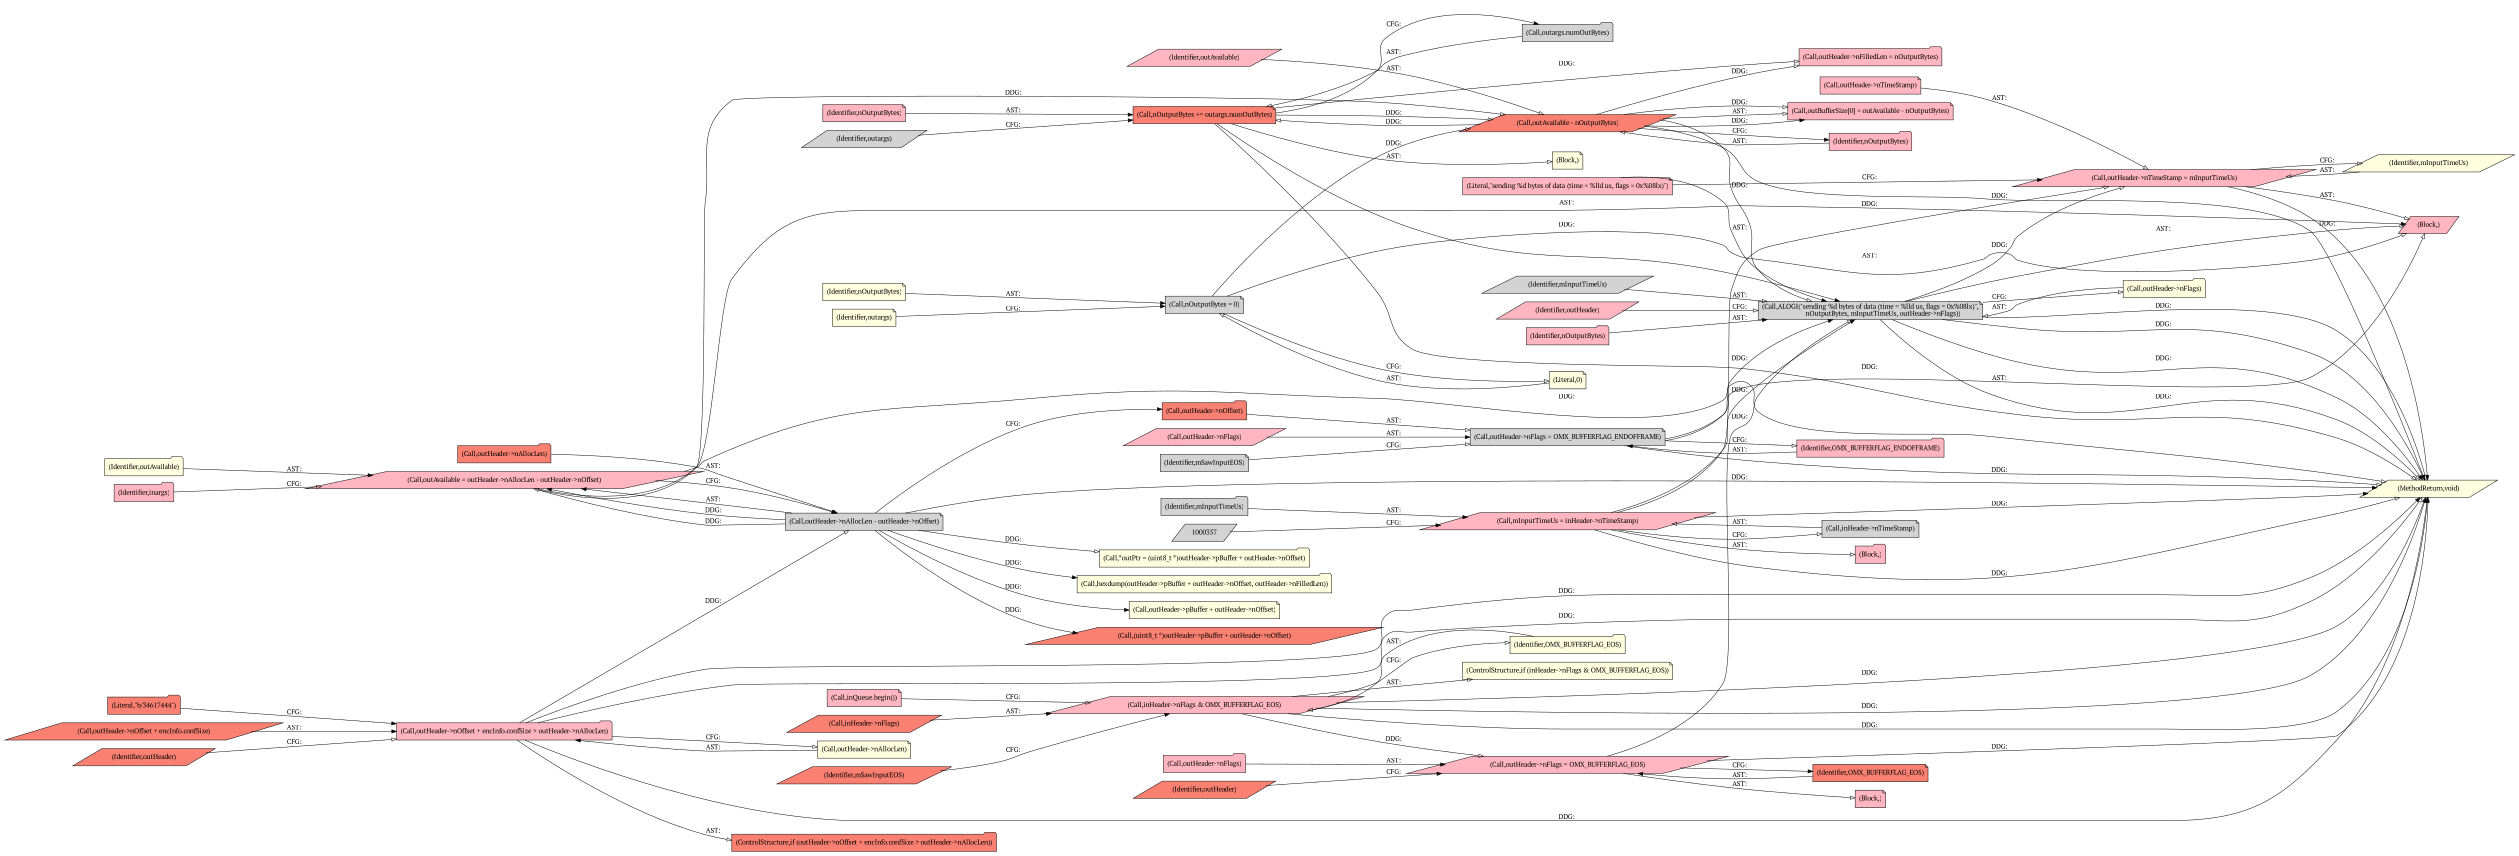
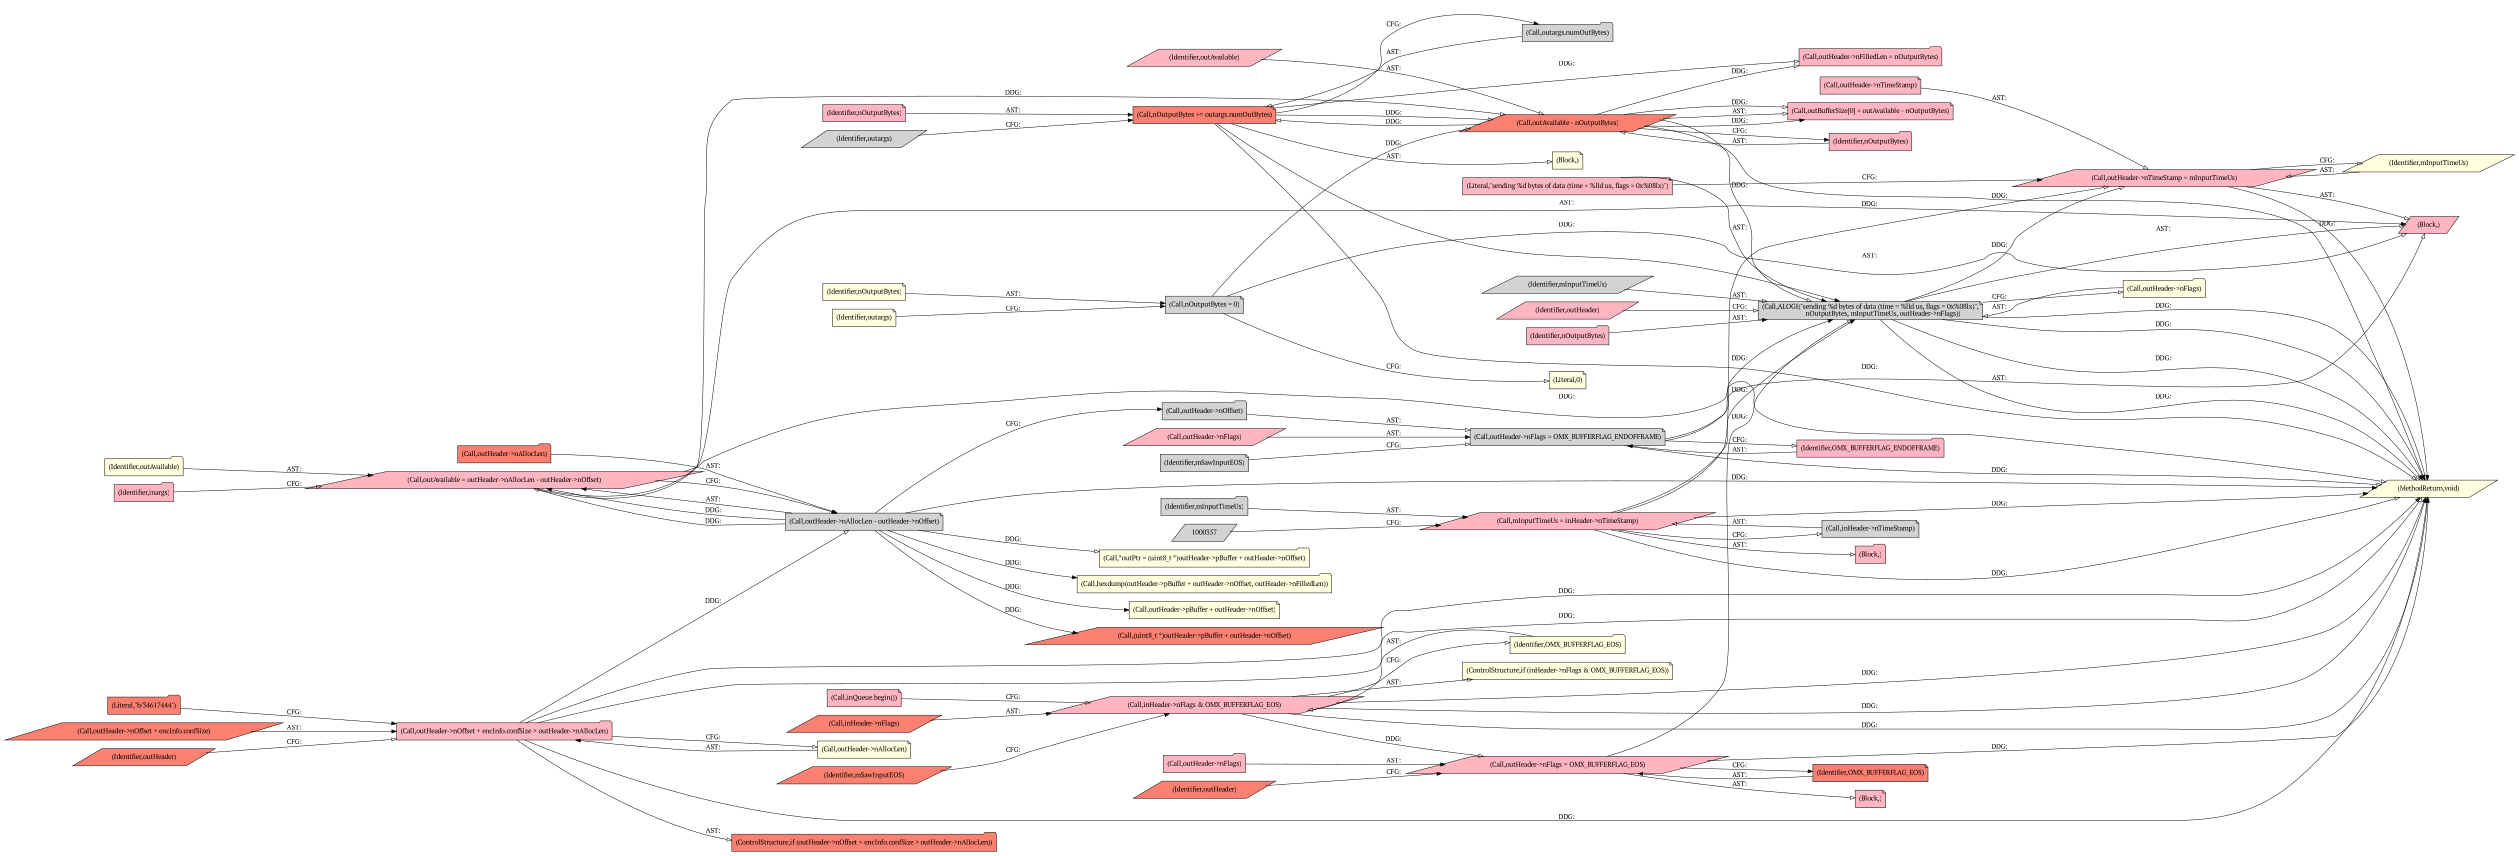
edge "(Literal,0)" -> "(Call,nOutputBytes = 0)": removed, label "AST:"
node "(Call,outHeader->nOffset)": fillcolor salmon -> lightgrey
